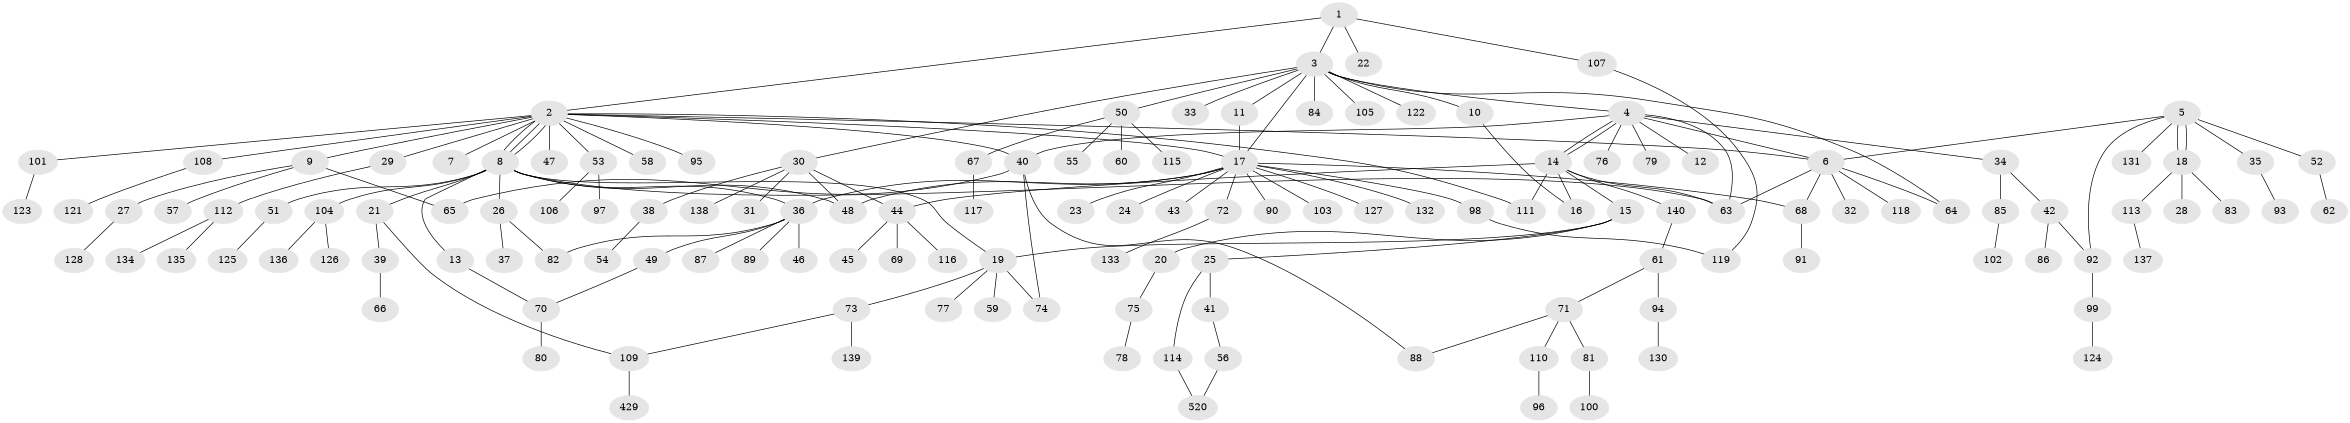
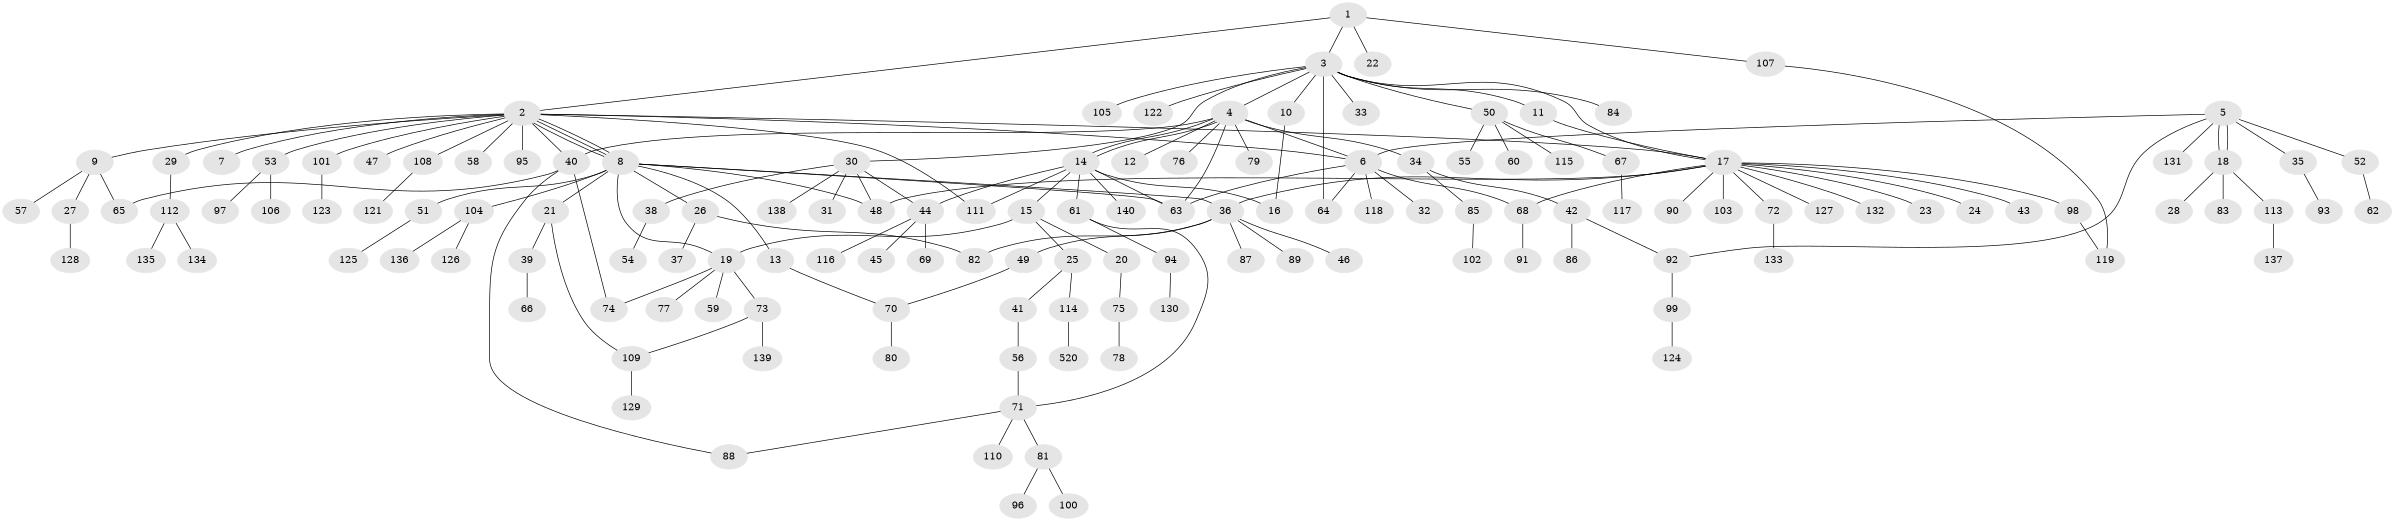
edge "140" -- "61": now "14" -- "61"
edge "56" -- "520": now "56" -- "71"
edge "110" -- "96": now "81" -- "96"
node "429": label "429" -> "129"
